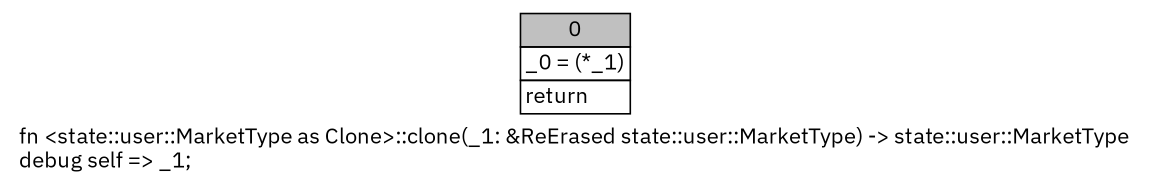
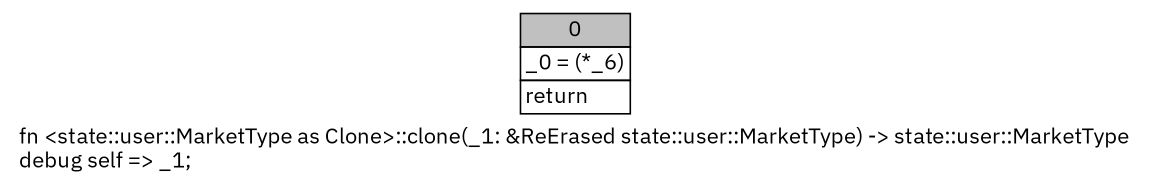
node "0": text "_0 = (*_1)" -> "_0 = (*_6)"
